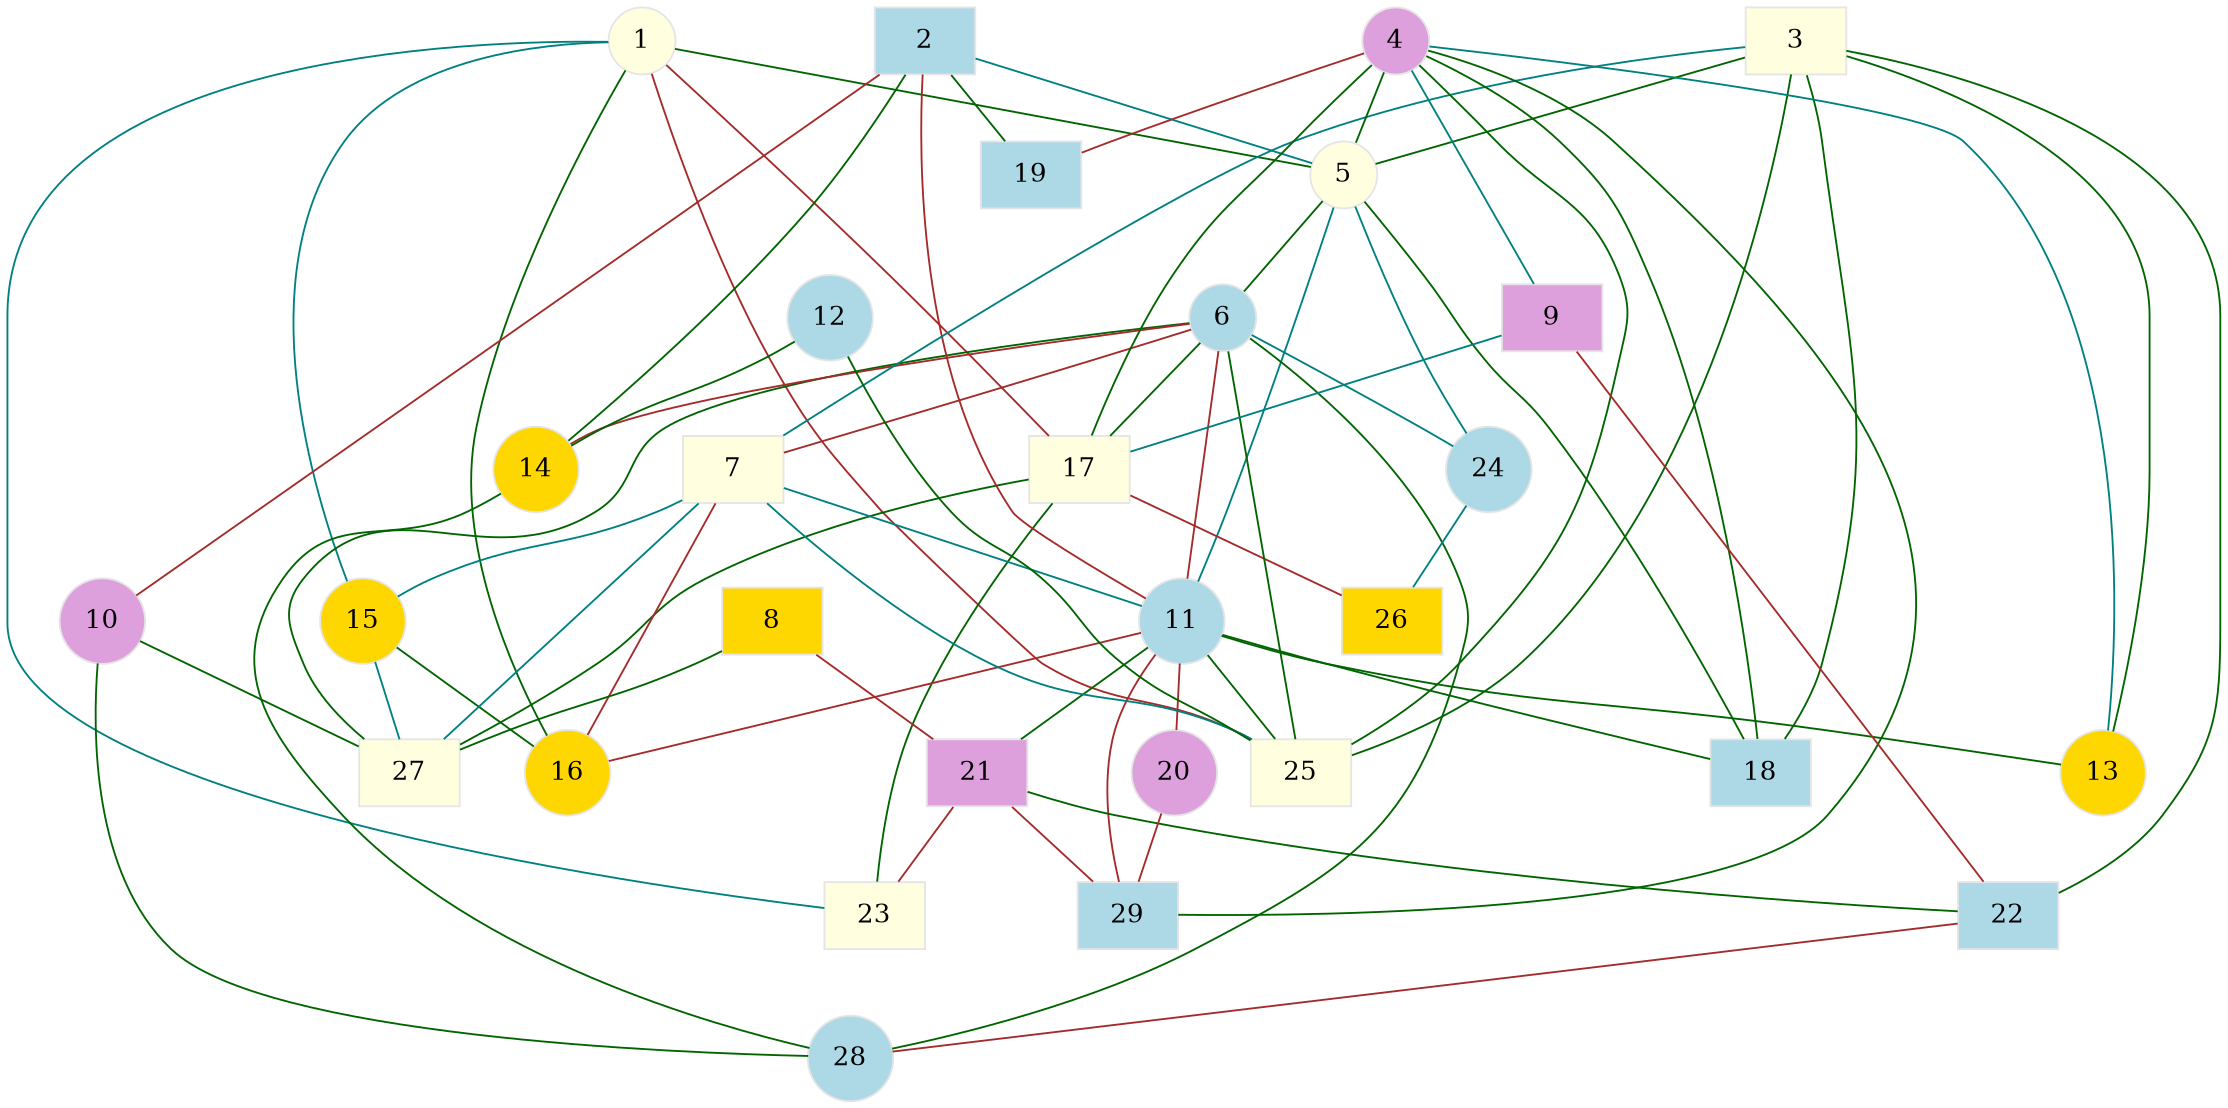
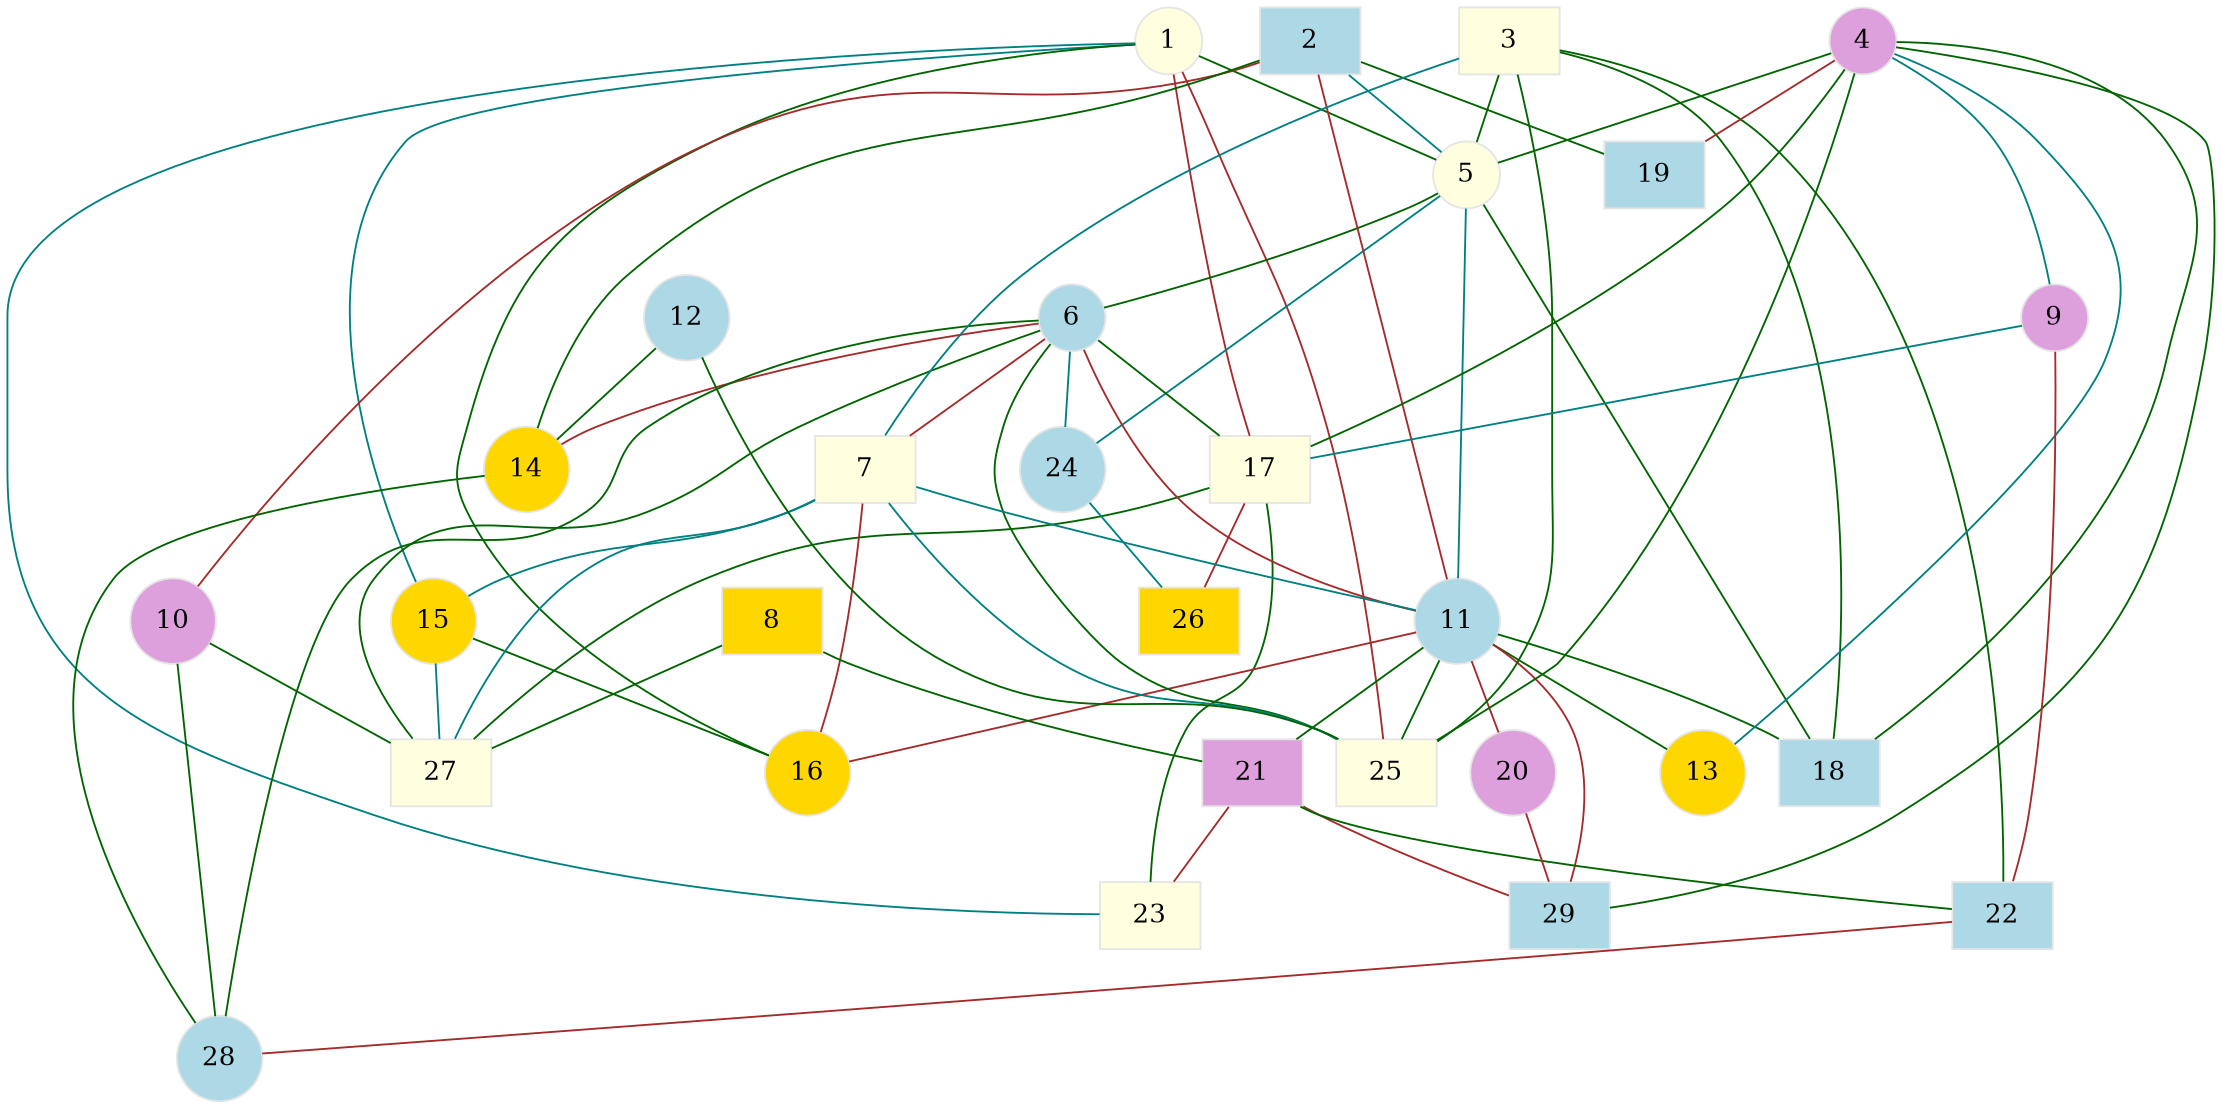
edge "3" -- "13": removed
node "9": shape box -> circle
edge "8" -- "21": color brown -> darkgreen
